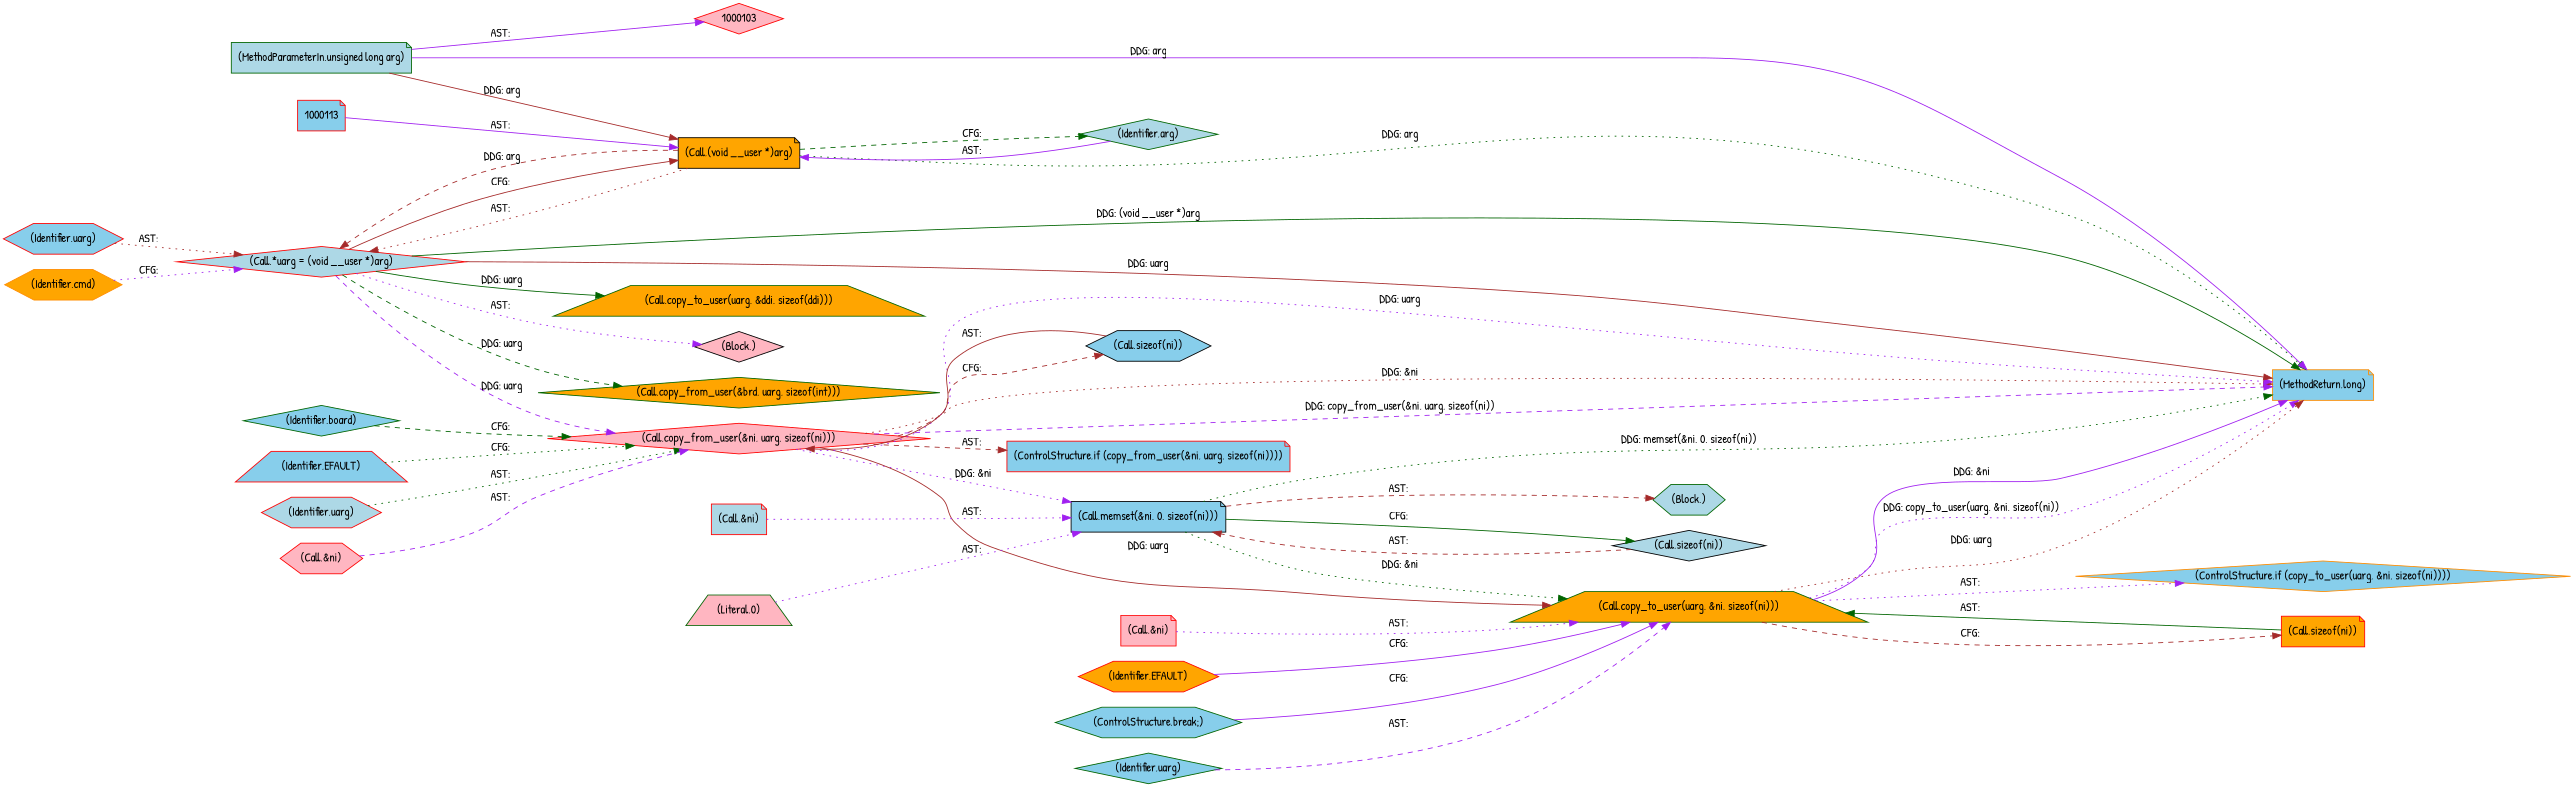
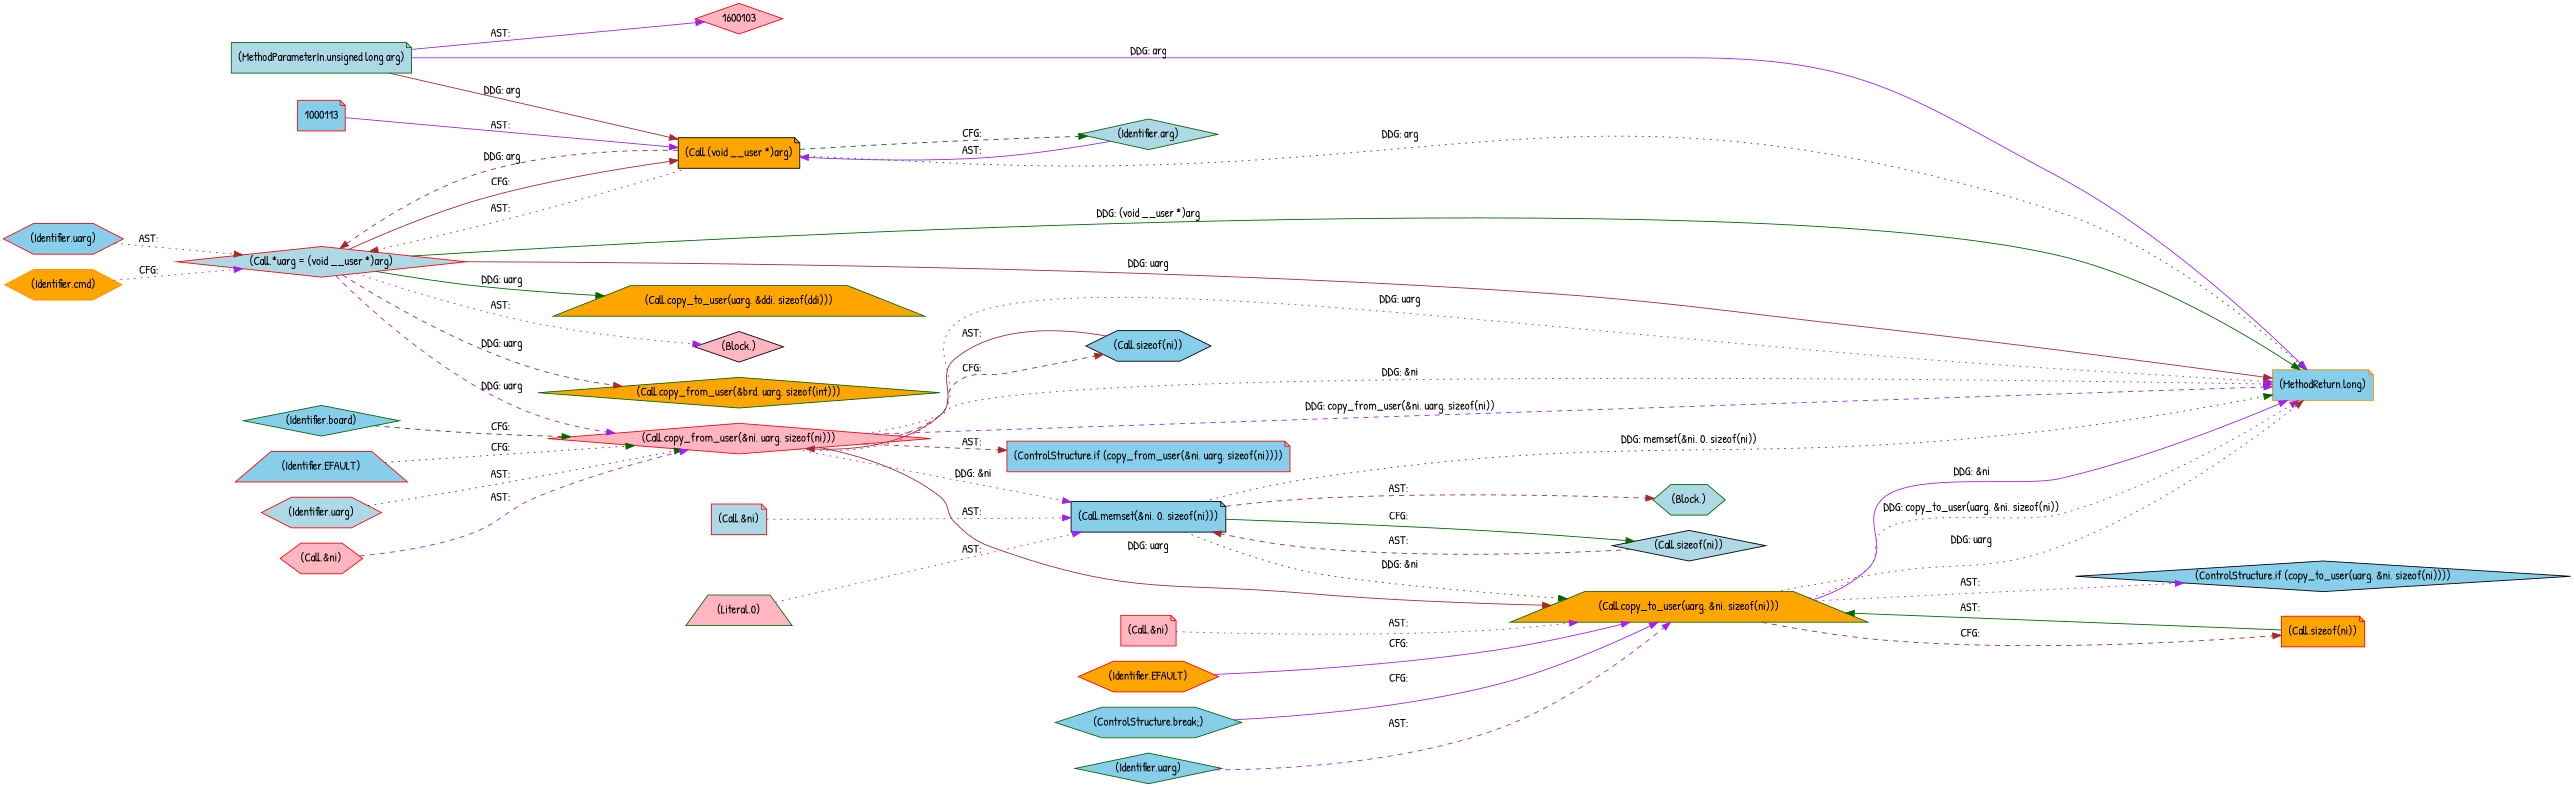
node "1000103": label "1000103" -> "1600103"
edge "(Call,*uarg = (void __user *)arg)" -> "(Call,copy_from_user(&brd, uarg, sizeof(int)))": color darkgreen -> brown
node "(ControlStructure,if (copy_to_user(uarg, &ni, sizeof(ni))))": color darkorange -> black
